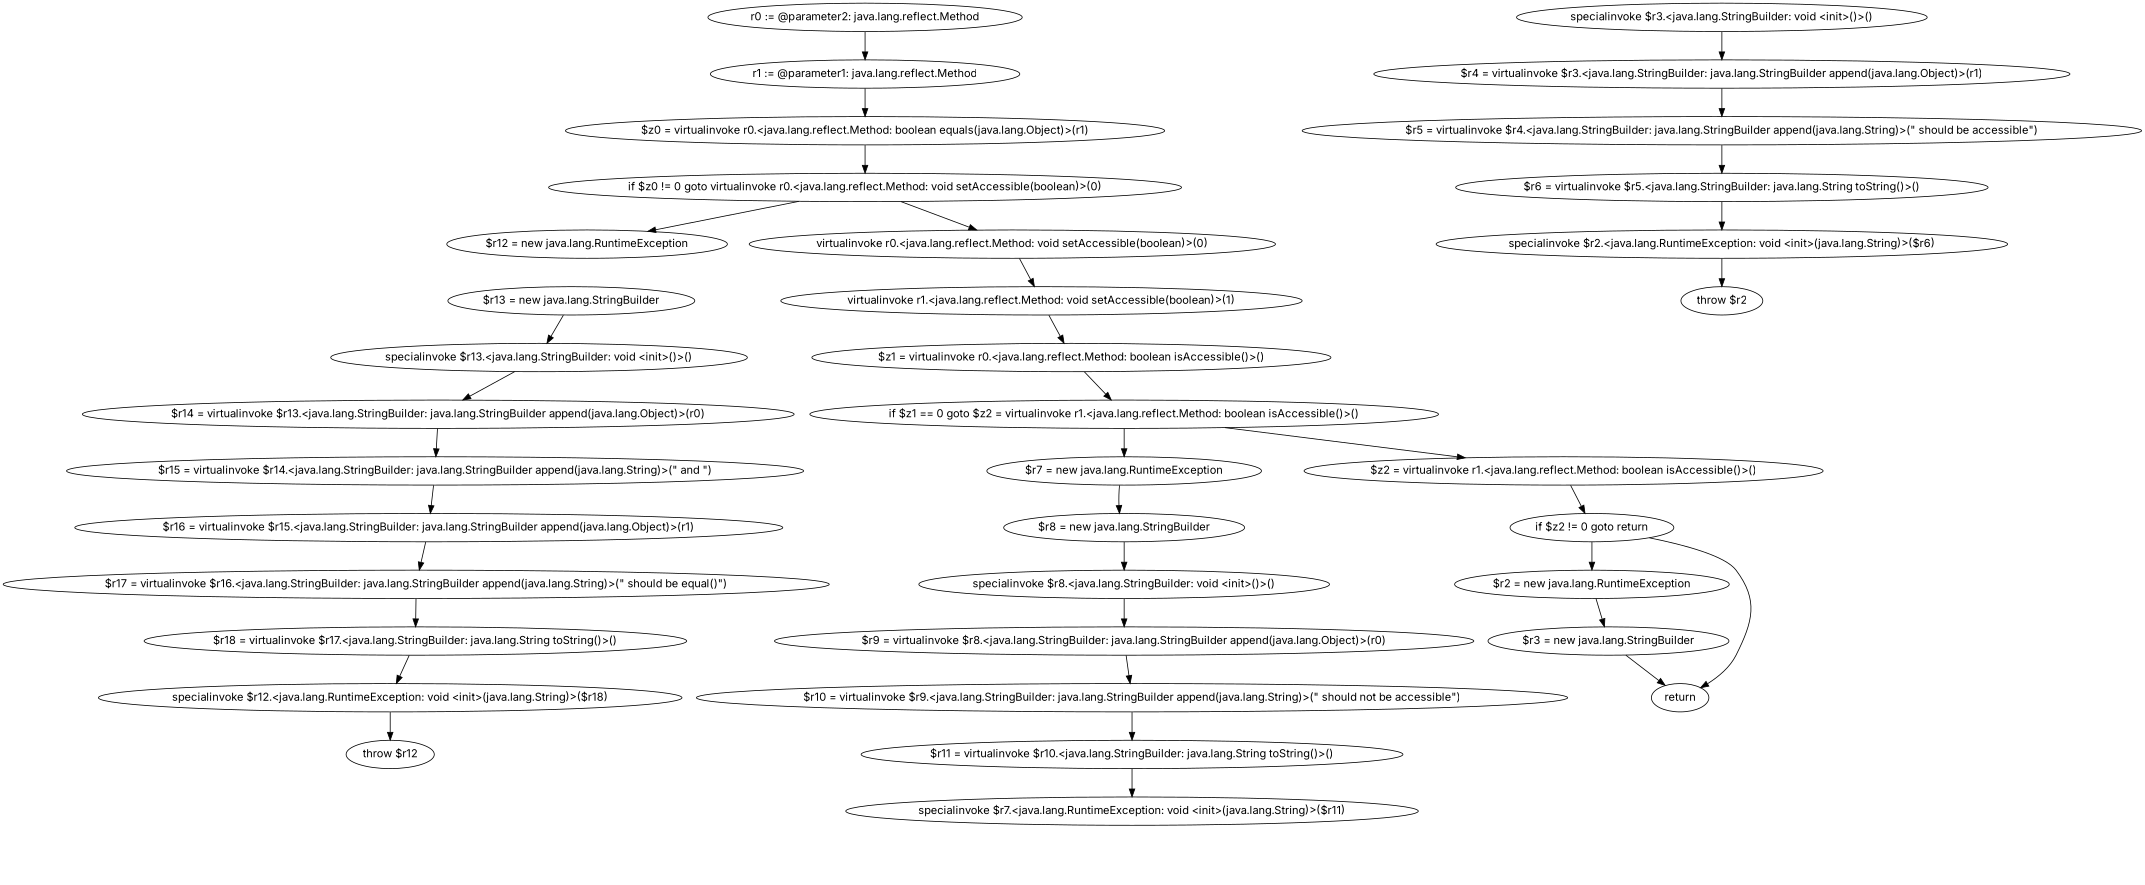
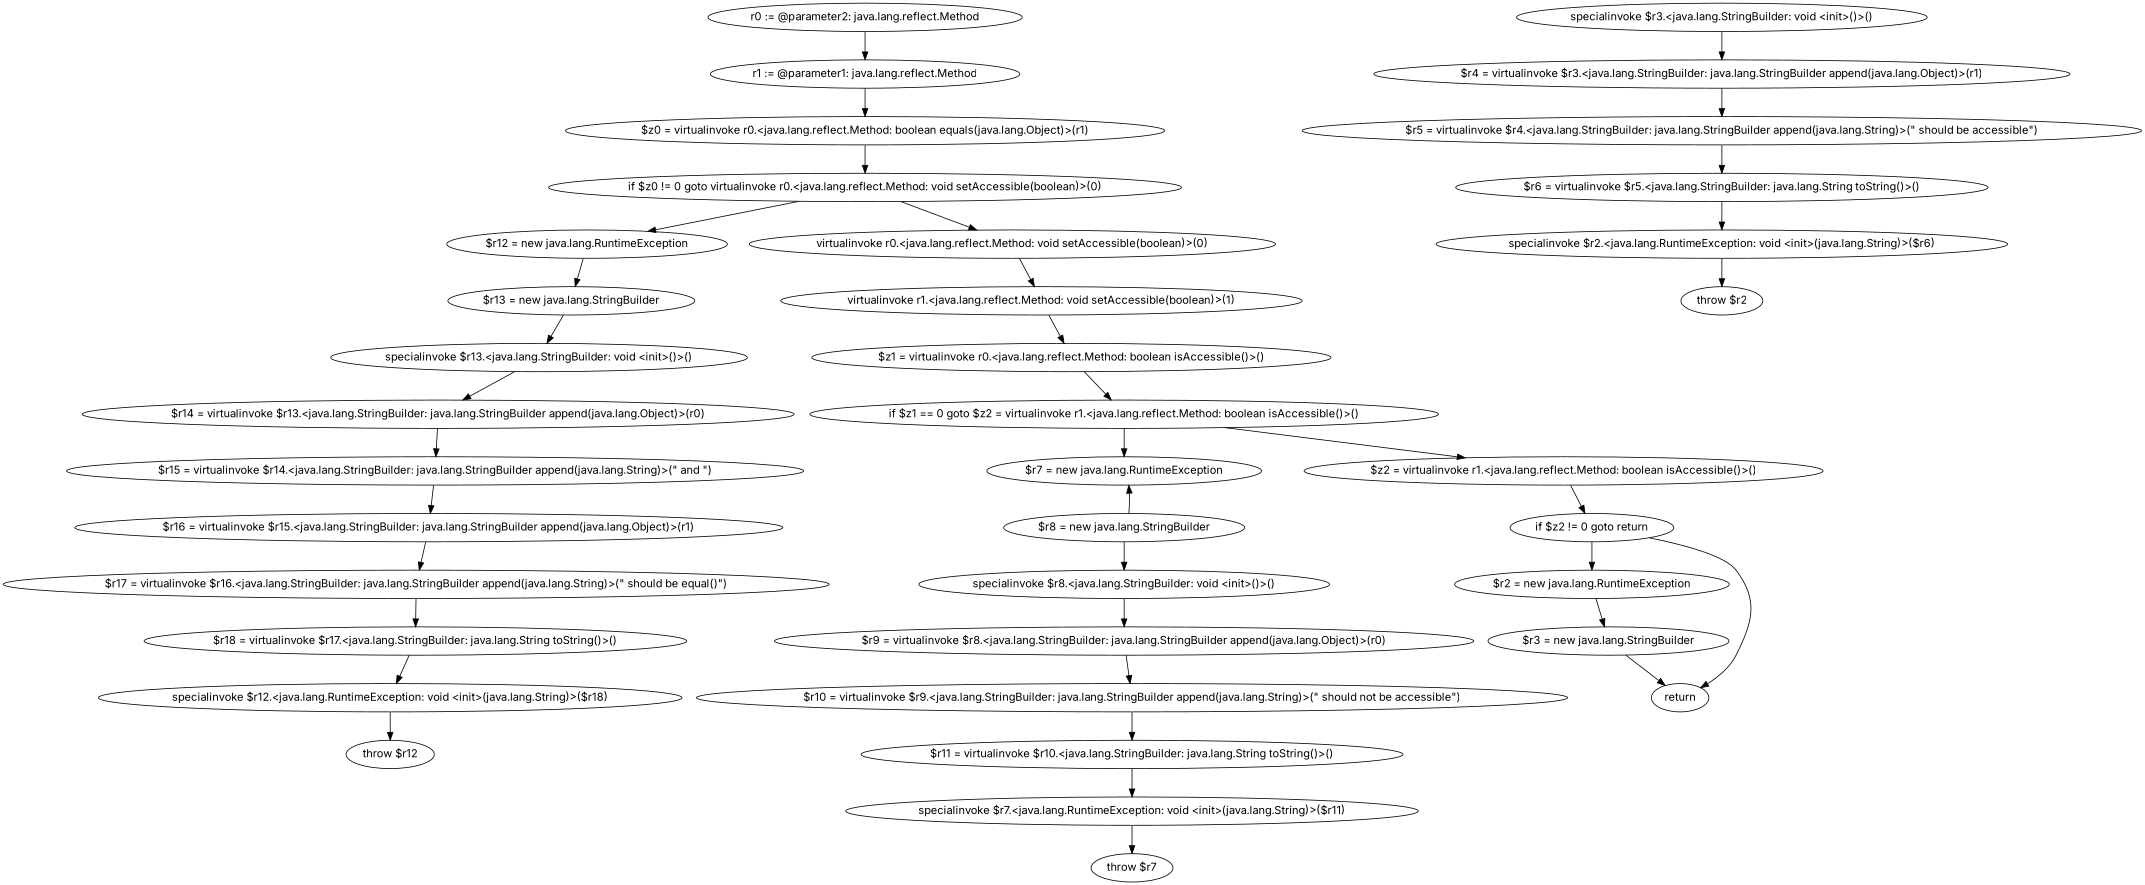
edge "$r12 = new java.lang.RuntimeException" -> "$r13 = new java.lang.StringBuilder": added
edge "$r7 = new java.lang.RuntimeException" -> "$r8 = new java.lang.StringBuilder": reversed
node "throw $r7": added
